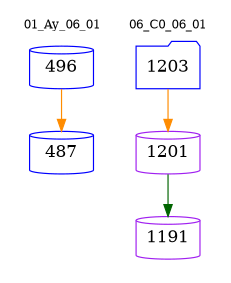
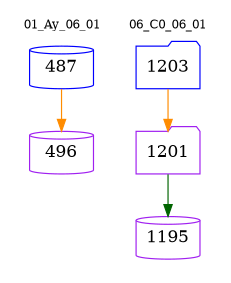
node "496": color blue -> purple
edge "496" -> "487": reversed
node "1201": shape cylinder -> folder
node "1191": label "1191" -> "1195"
